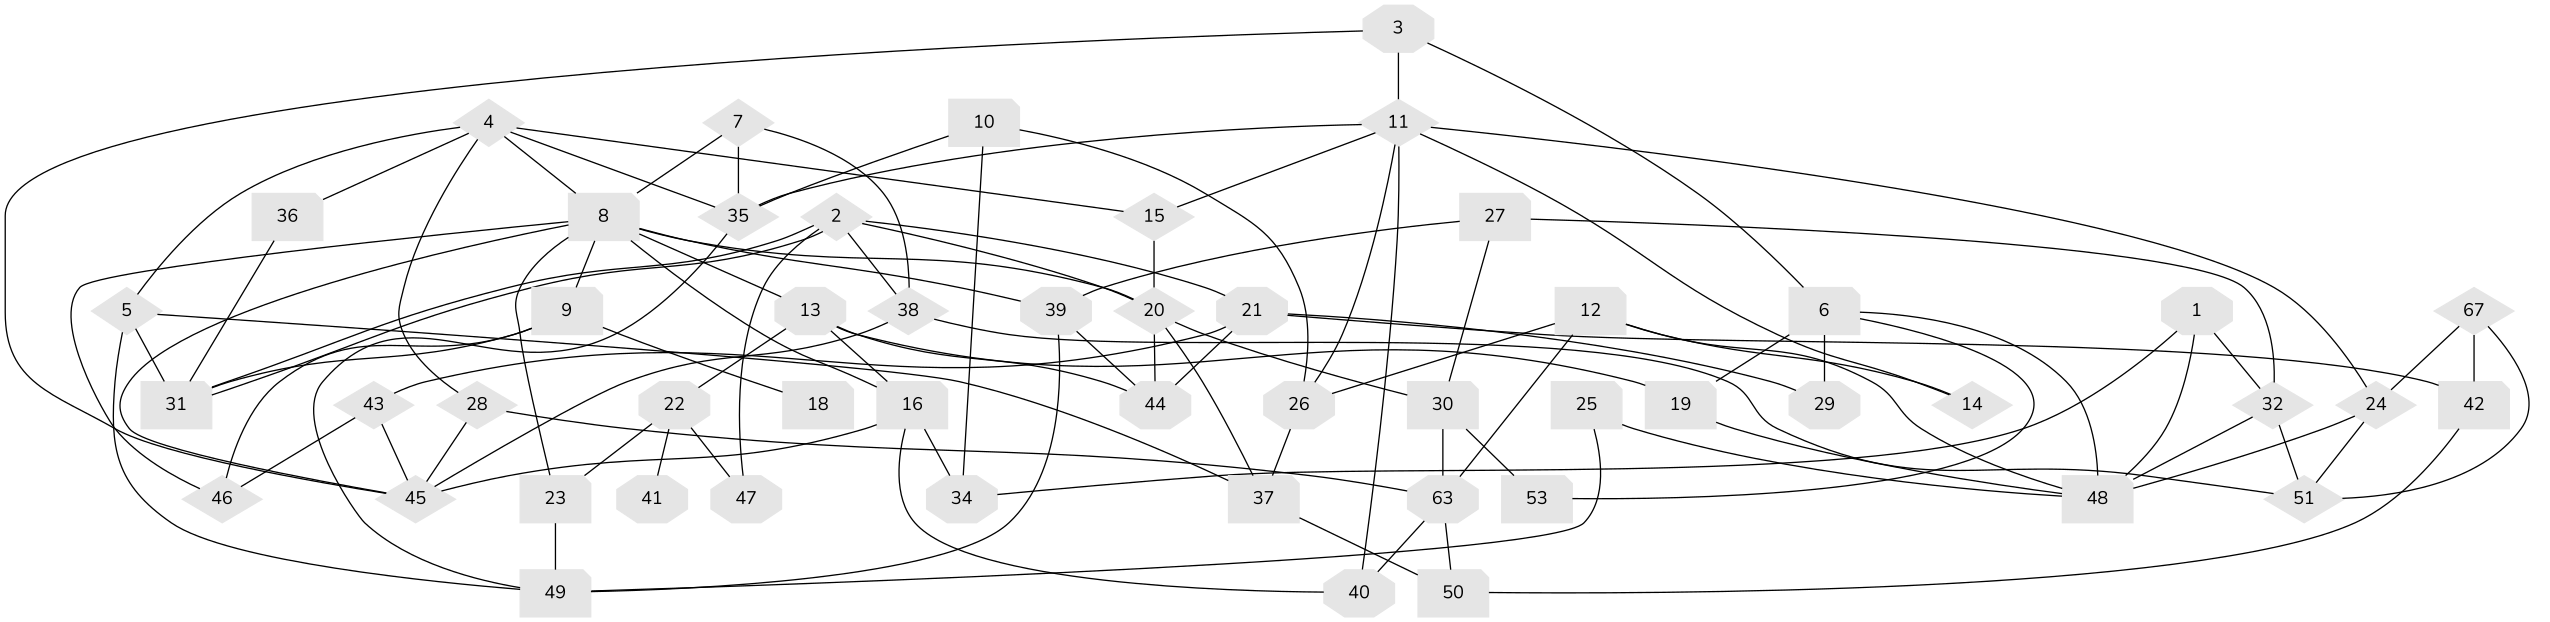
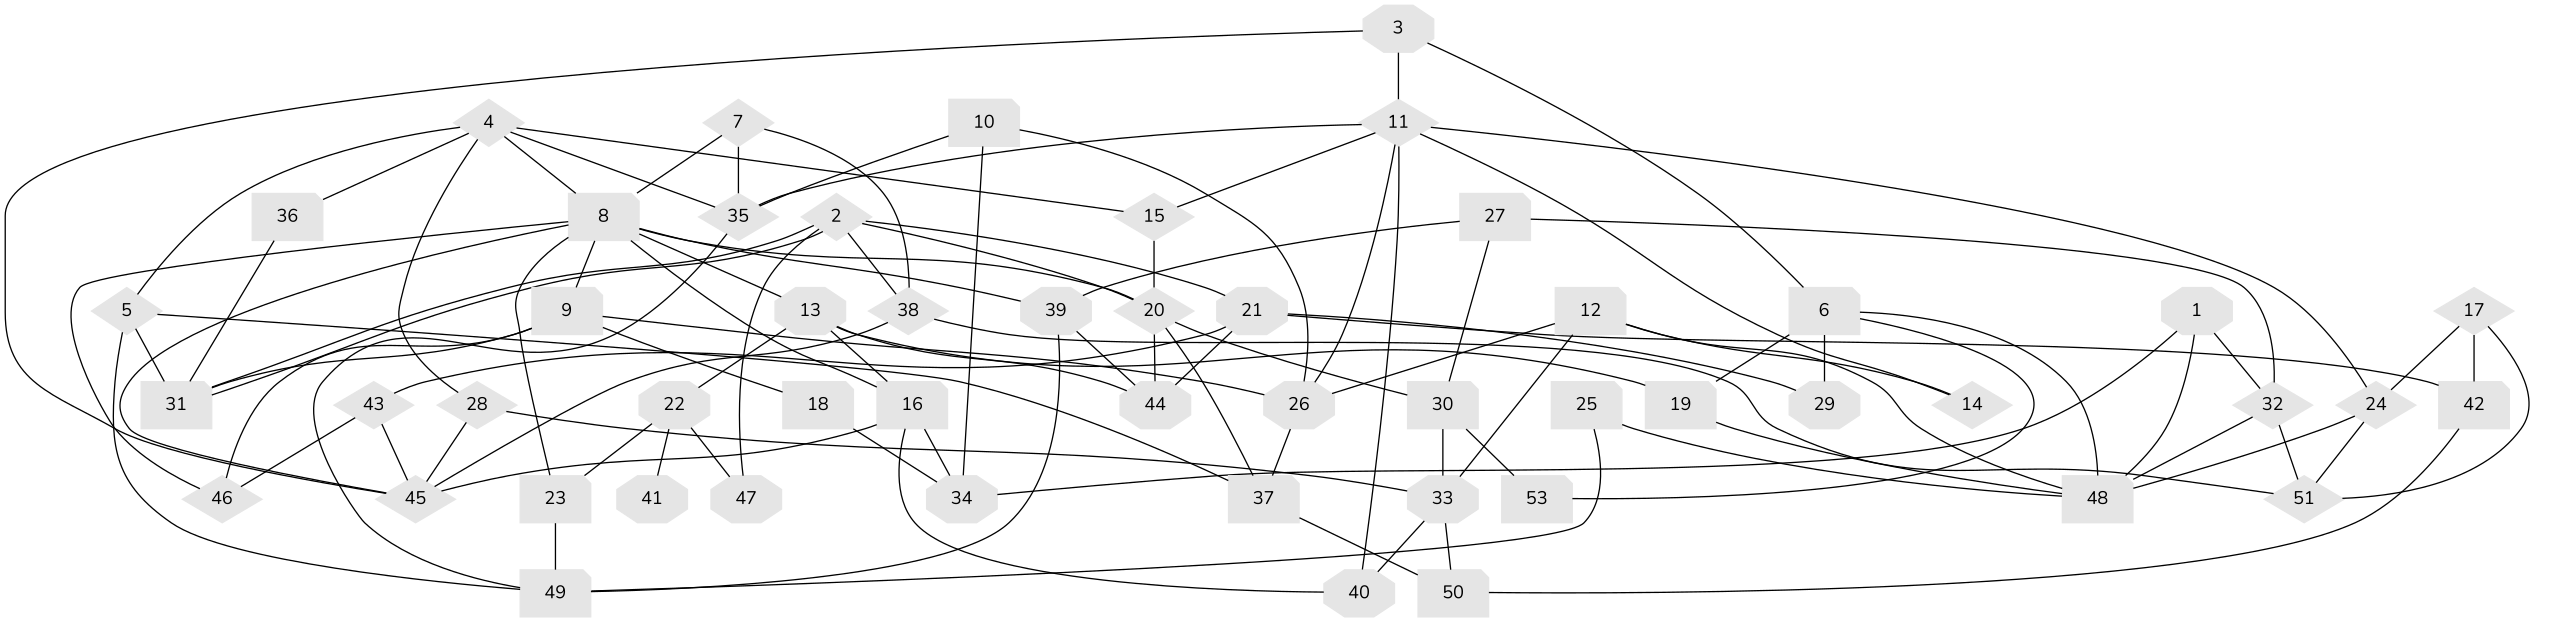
node "67": label "67" -> "17"
edge "9" -- "26": added
edge "18" -- "34": added
node "63": label "63" -> "33"
